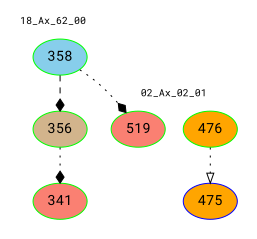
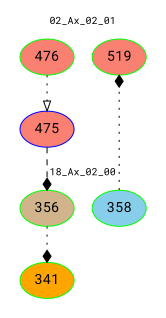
cluster "18_Ax_62_00": label "18_Ax_62_00" -> "18_Ax_02_00"
edge "358" -> "356": now "475" -> "356"
node "476": fillcolor orange -> salmon
node "341": fillcolor salmon -> orange
node "475": fillcolor orange -> salmon
